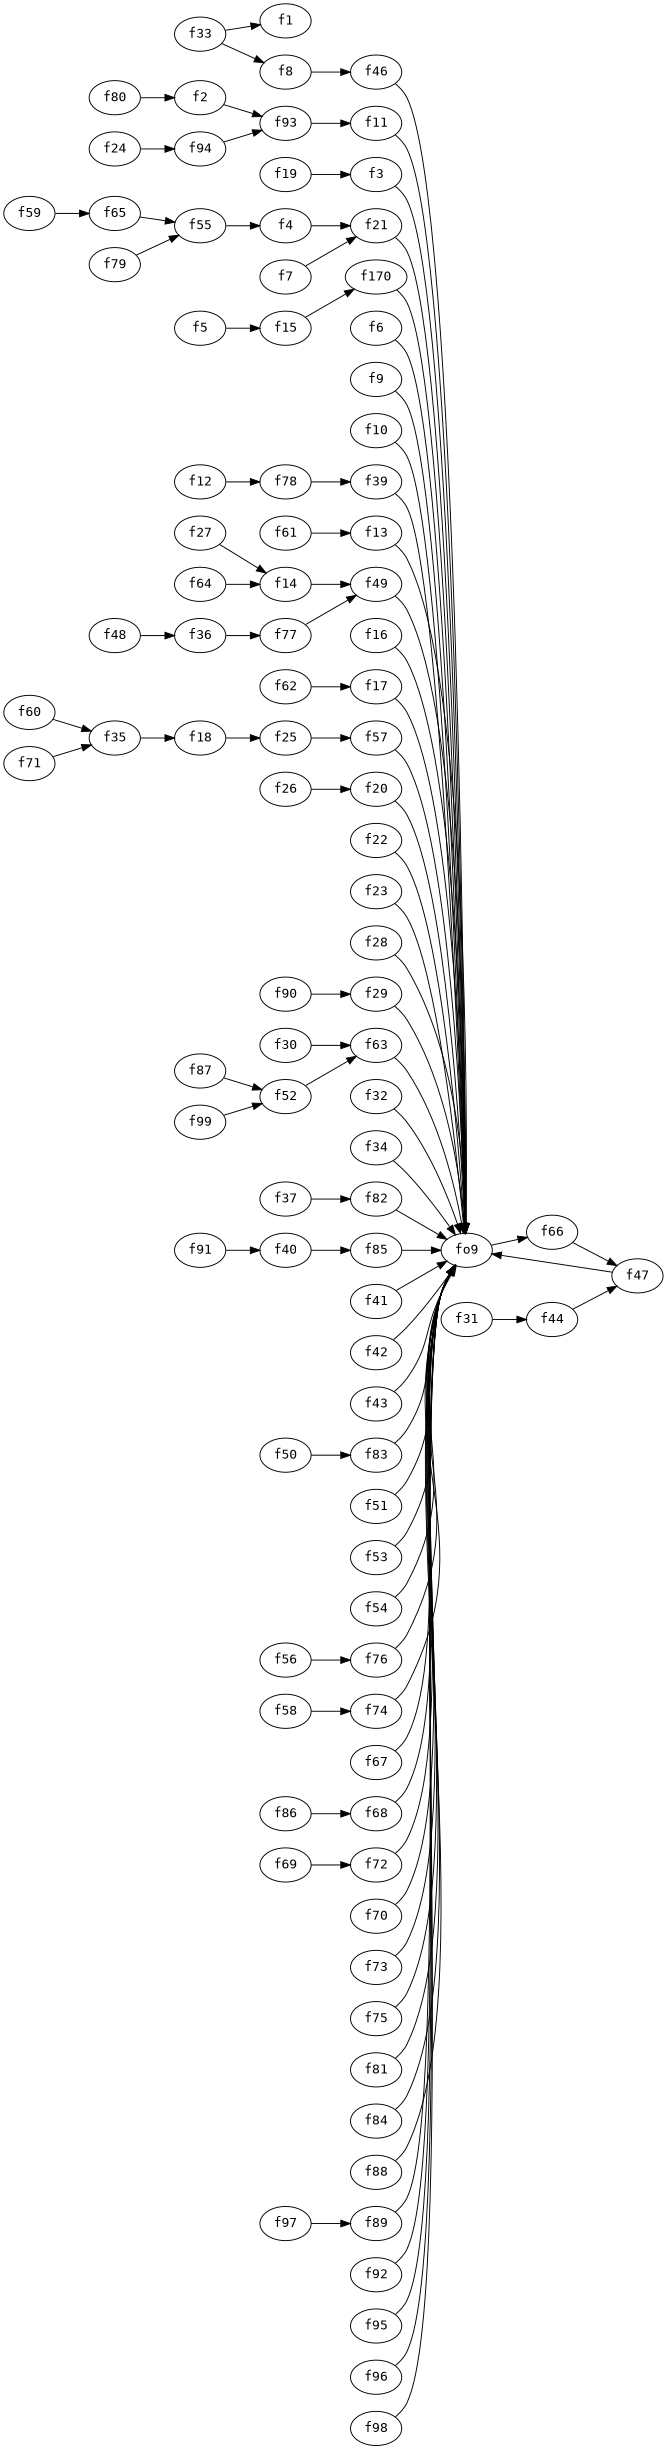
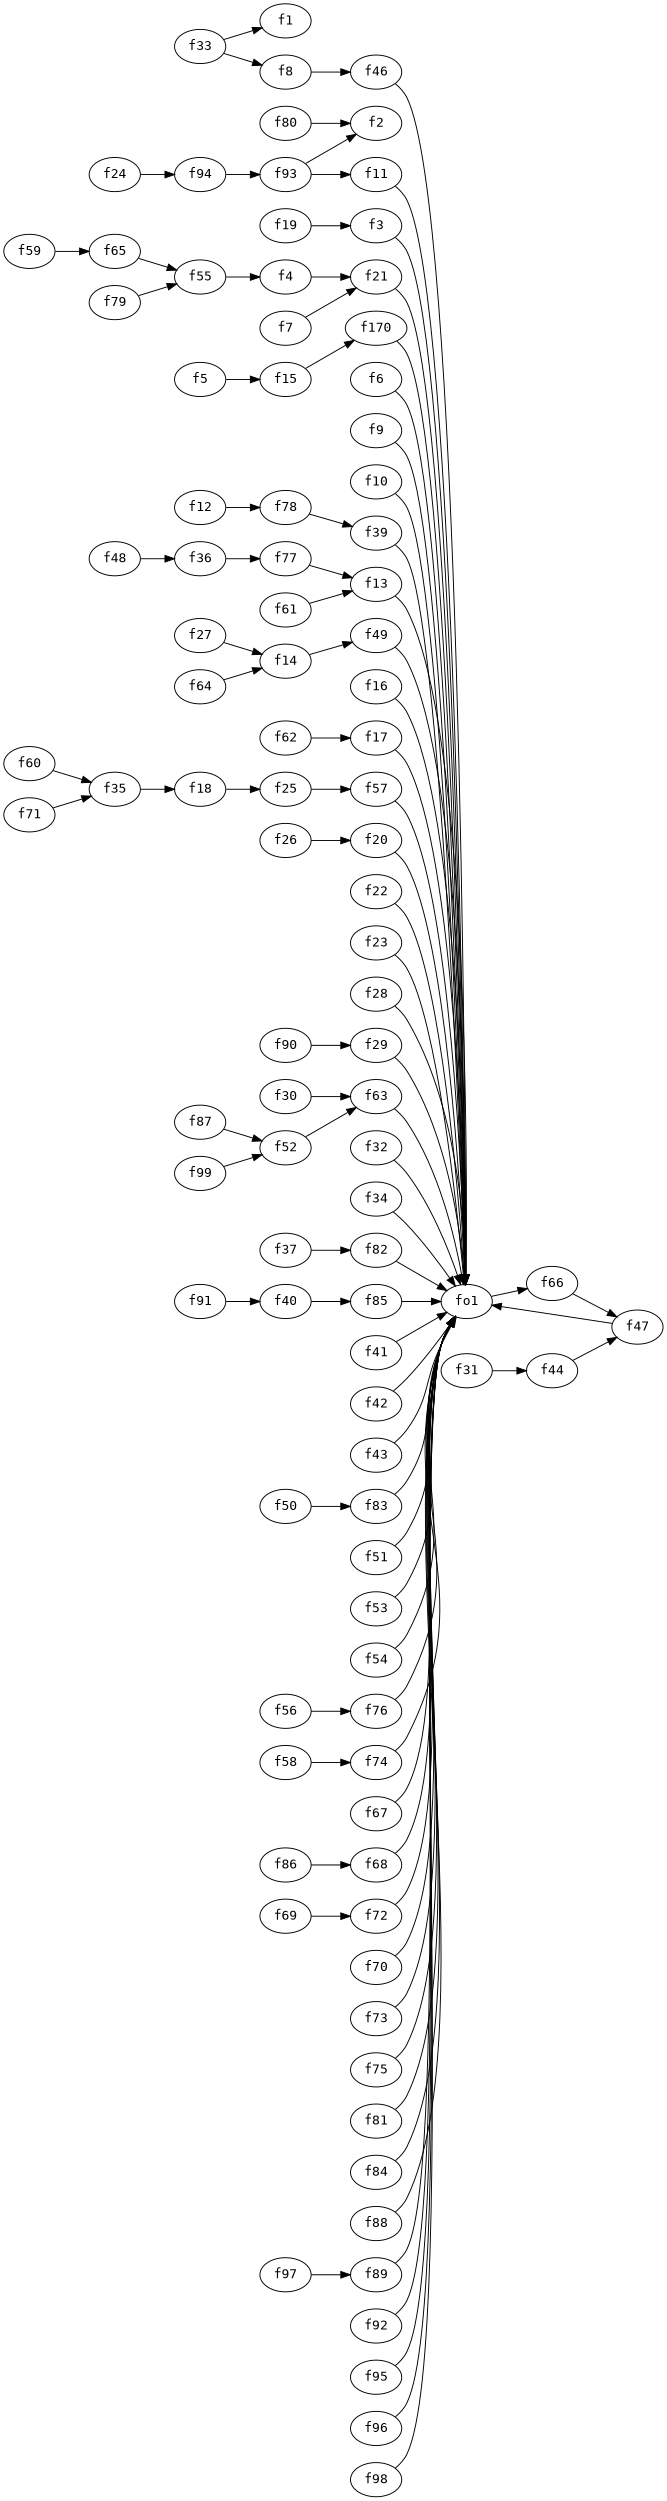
edge "f2" -> "f93": reversed
edge "f77" -> "f49": now "f77" -> "f13"
node "fo9": label "fo9" -> "fo1"
